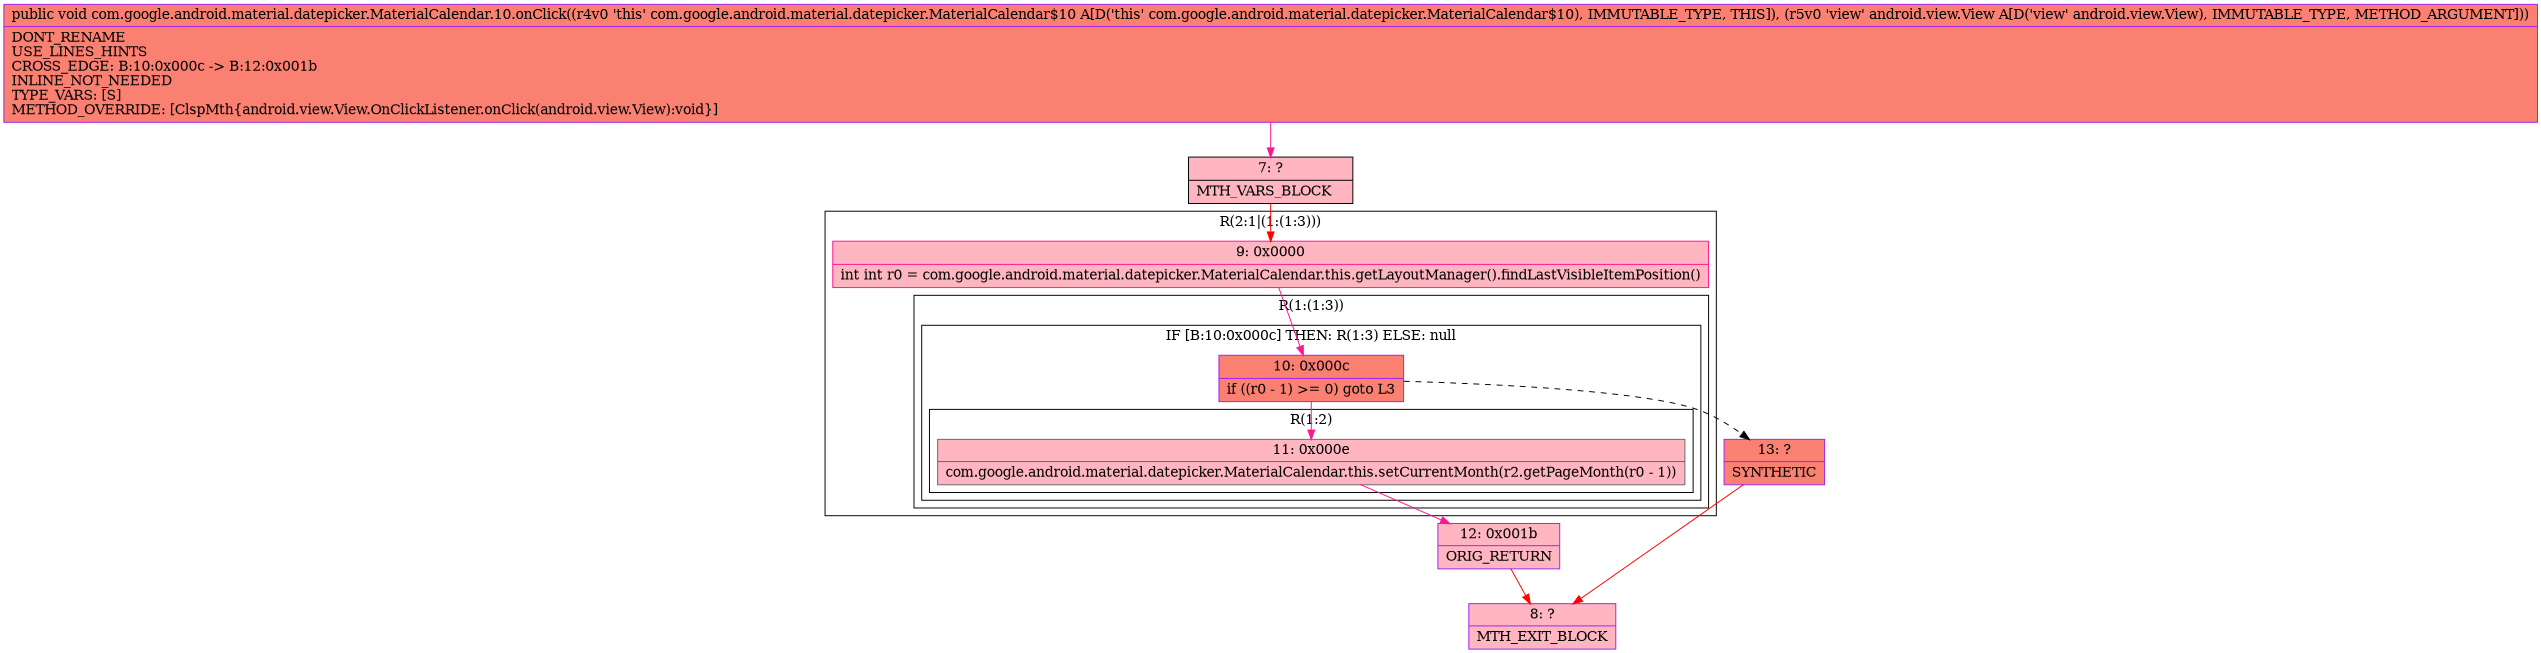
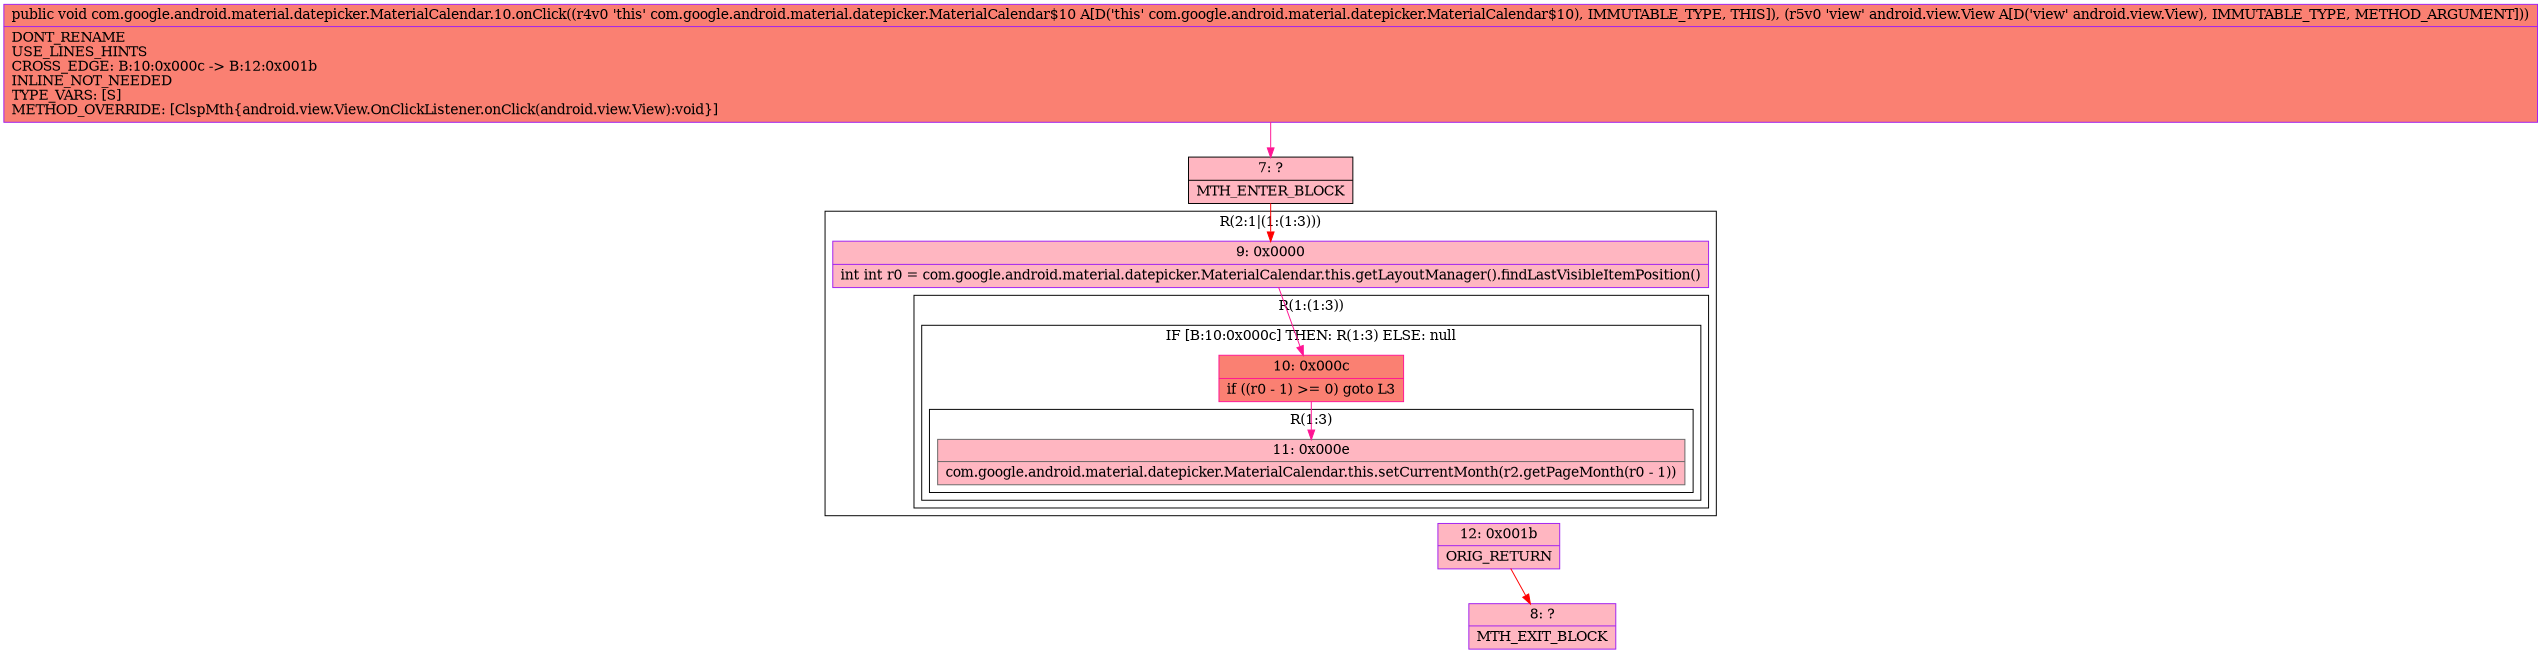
node "7: ?": text "MTH_VARS_BLOCK" -> "MTH_ENTER_BLOCK"
node "9: 0x0000": color deeppink -> purple
node "10: 0x000c": color purple -> deeppink
cluster "R(1:2)": label "R(1:2)" -> "R(1:3)"
node "13: ?": removed
edge "11: 0x000e" -> "12: 0x001b": removed
